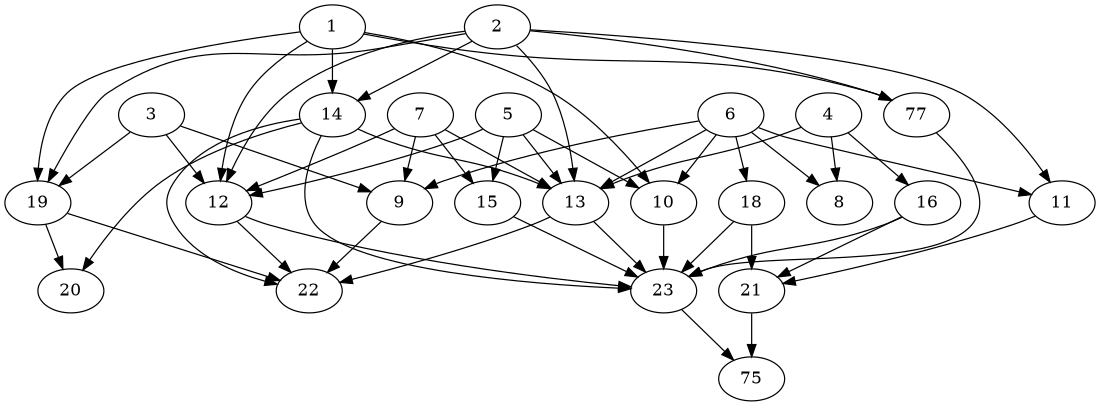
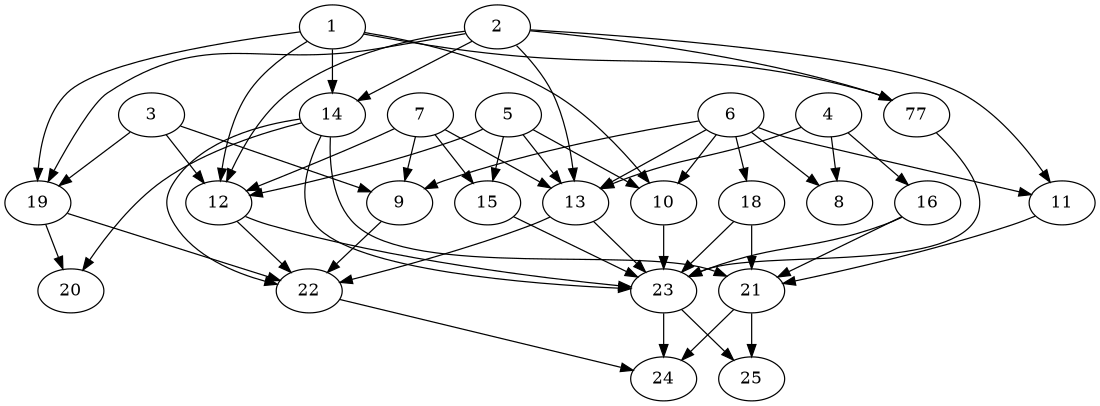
edge "14" -> "13": now "14" -> "21"
node "24": added
node "75": label "75" -> "25"
